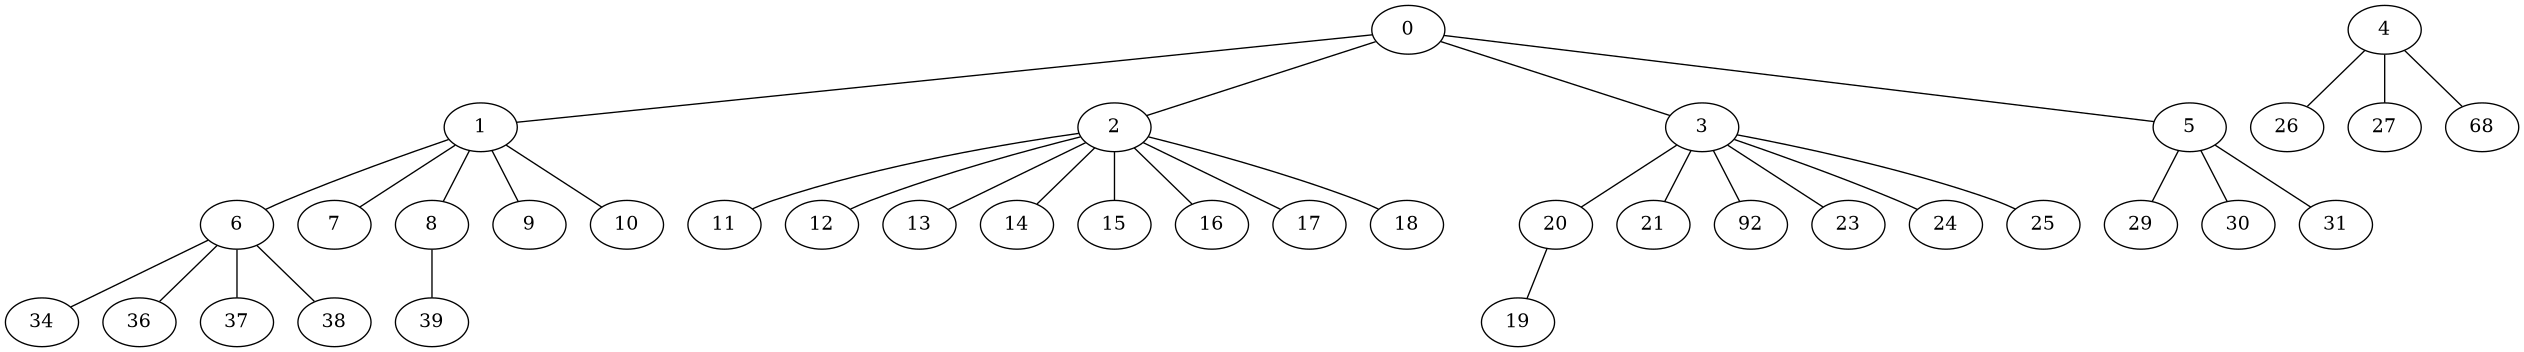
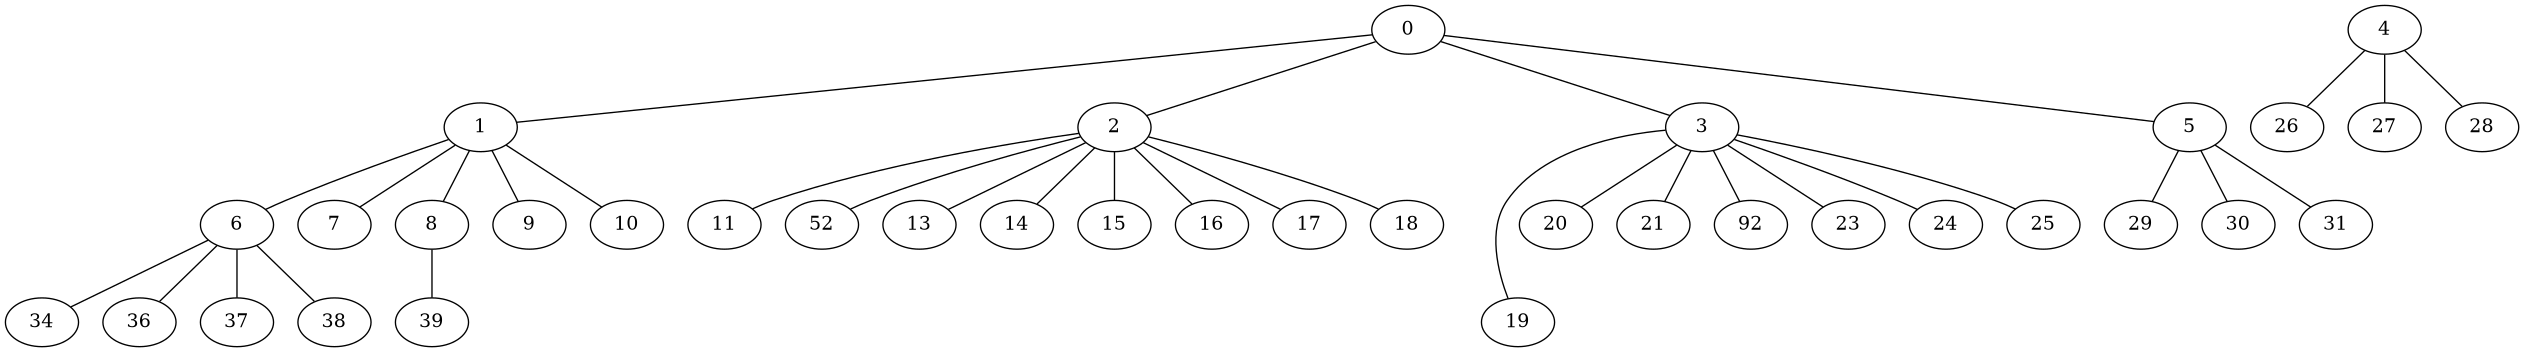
node "68": label "68" -> "28"
node "12": label "12" -> "52"
edge "20" -- "19": now "3" -- "19"
